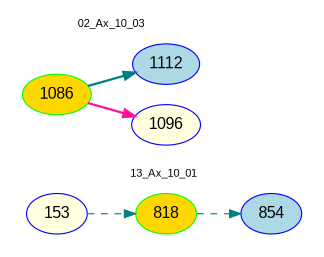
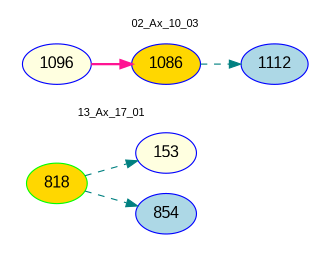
edge "1086" -> "1112": style bold -> dashed
node "1086": color green -> blue
edge "1086" -> "1096": reversed
cluster "13_Ax_10_01": label "13_Ax_10_01" -> "13_Ax_17_01"
edge "153" -> "818": reversed
